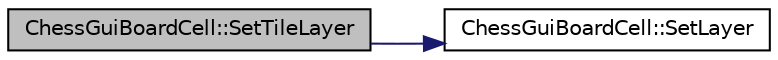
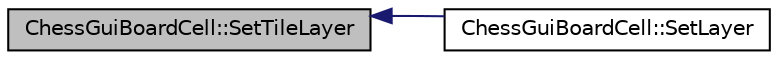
edge "ChessGuiBoardCell::SetTileLayer" -> "ChessGuiBoardCell::SetLayer": reversed
